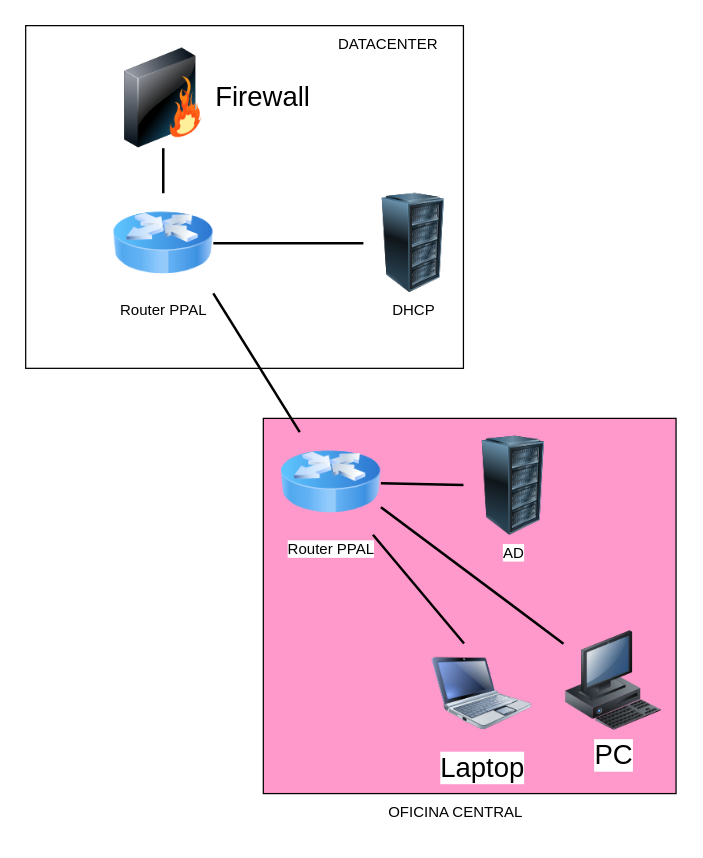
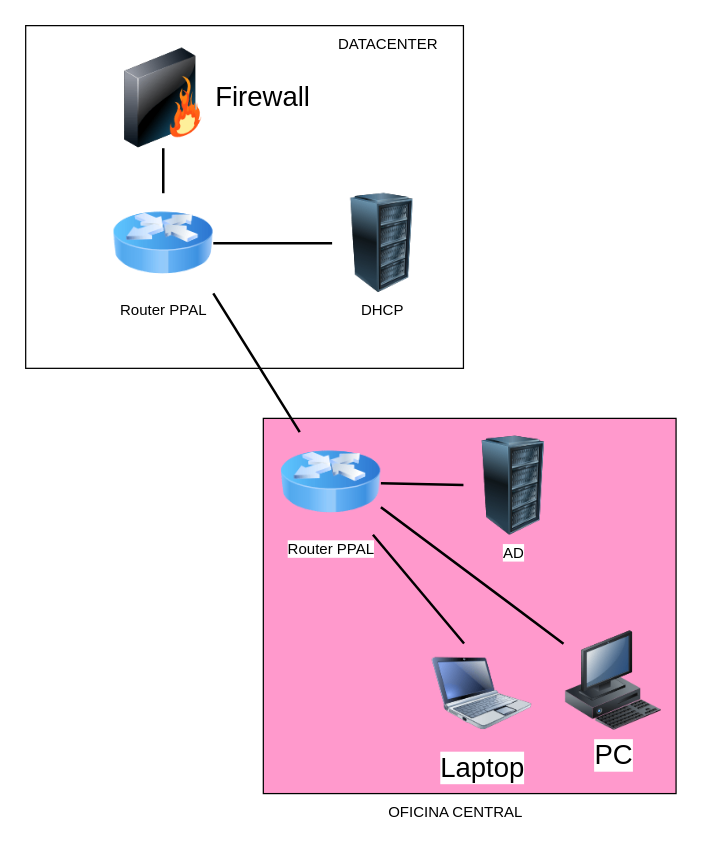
node "DHCP": moved (413, 243) -> (382, 243)
